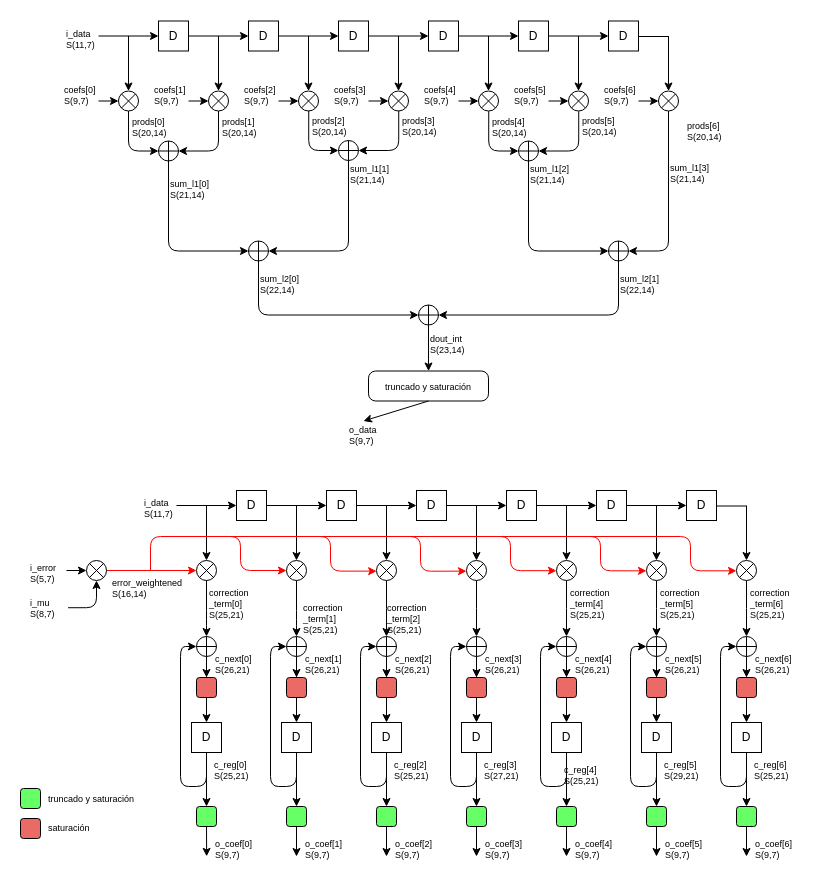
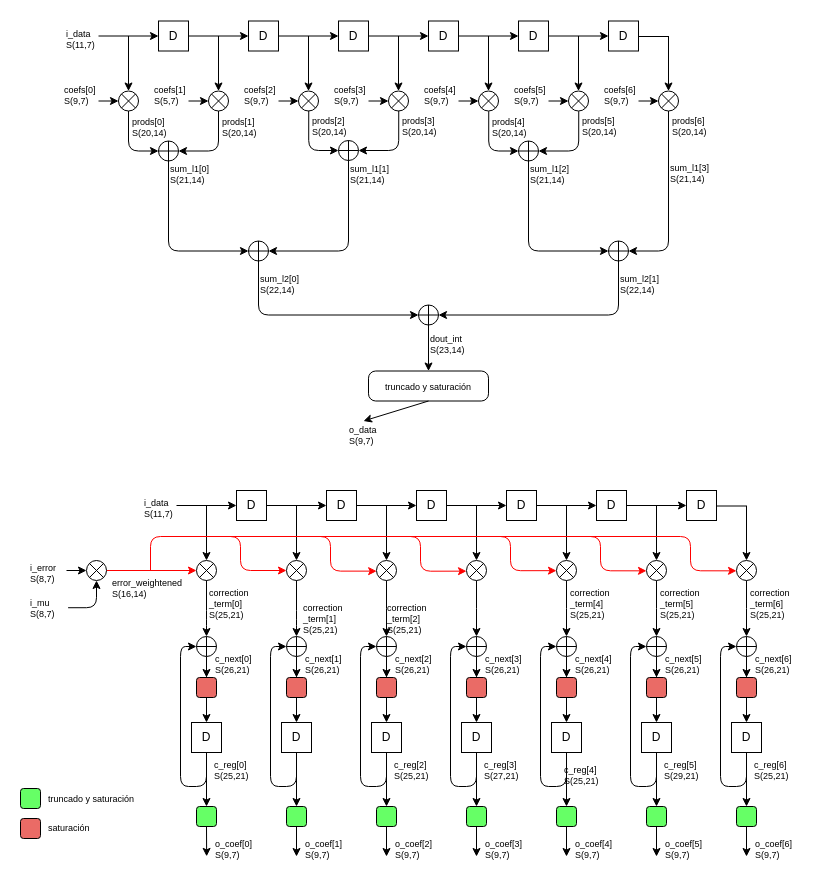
node "coefs[1] S(9,7)": label "coefs[1] S(9,7)" -> "coefs[1] S(5,7)"
node "prods[6] S(20,14)": moved (706, 129) -> (691, 124)
node "sum_l1[0] S(21,14)": moved (194, 186) -> (194, 171)
node "i_error S(5,7)": label "i_error S(5,7)" -> "i_error S(8,7)"
